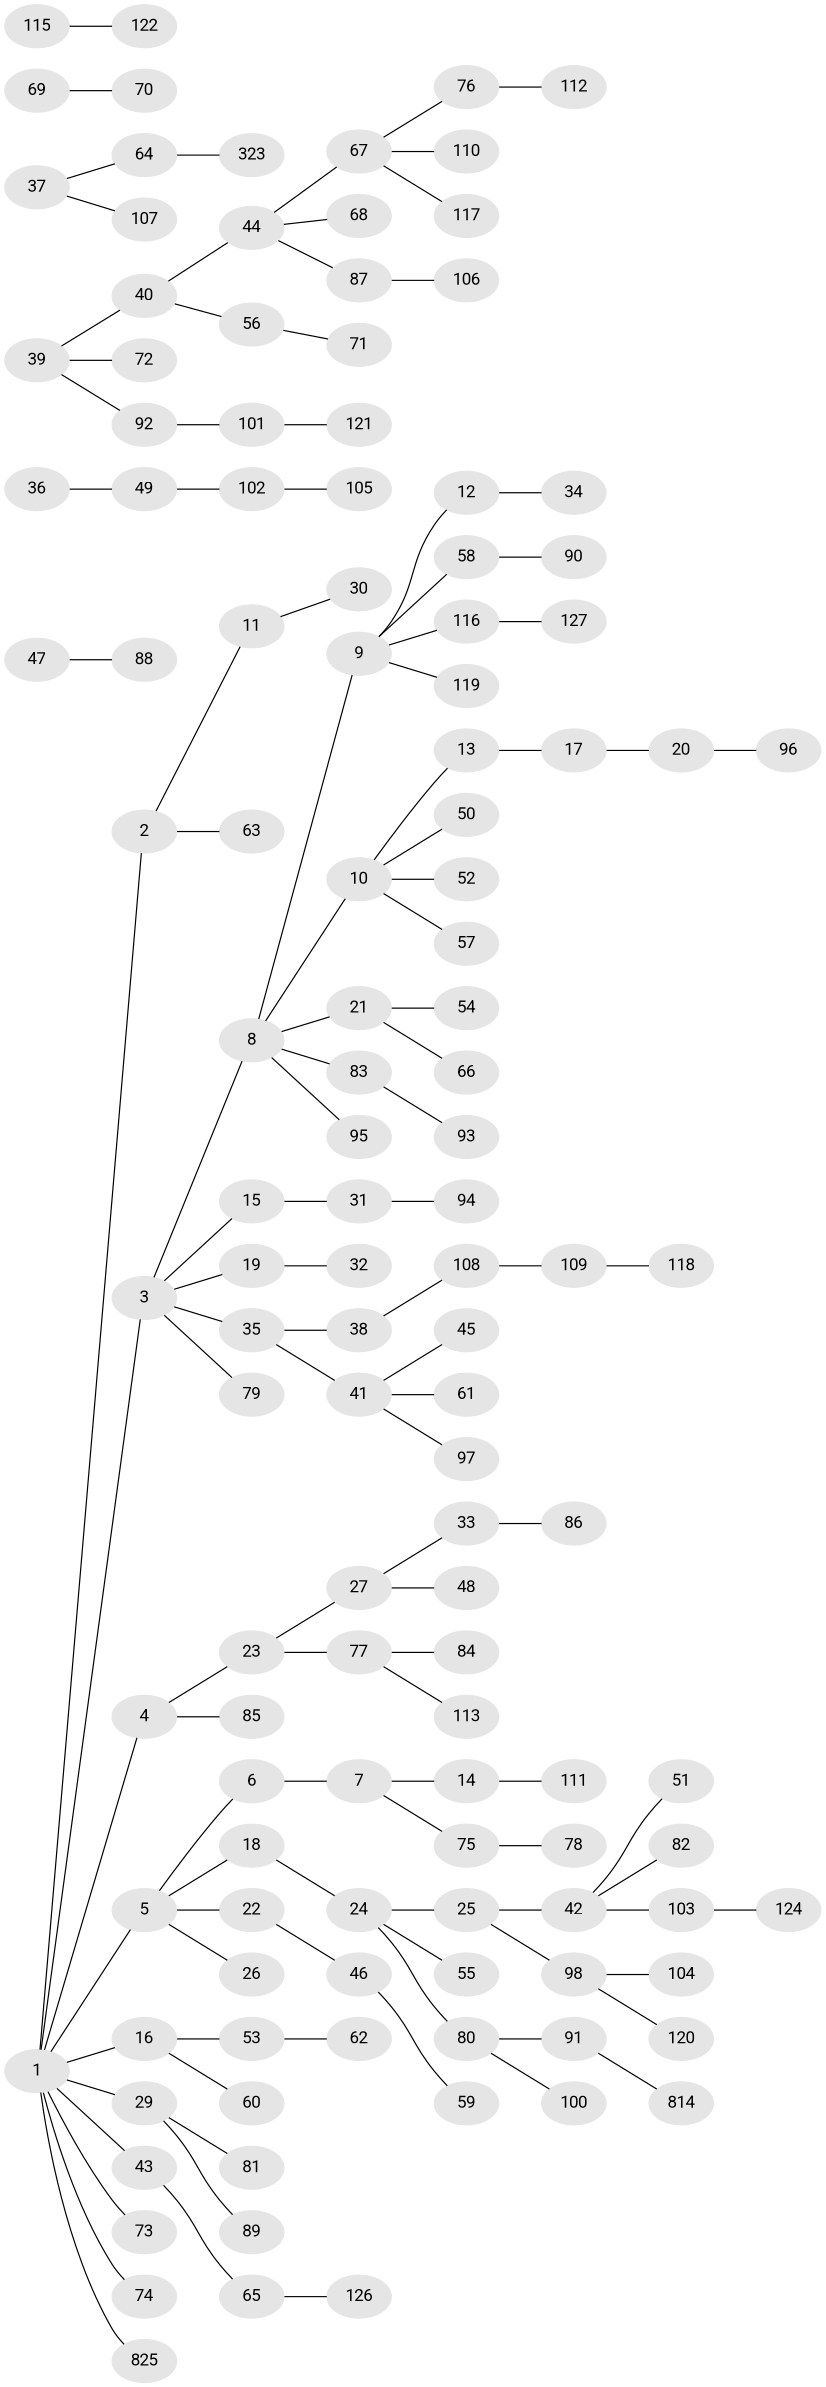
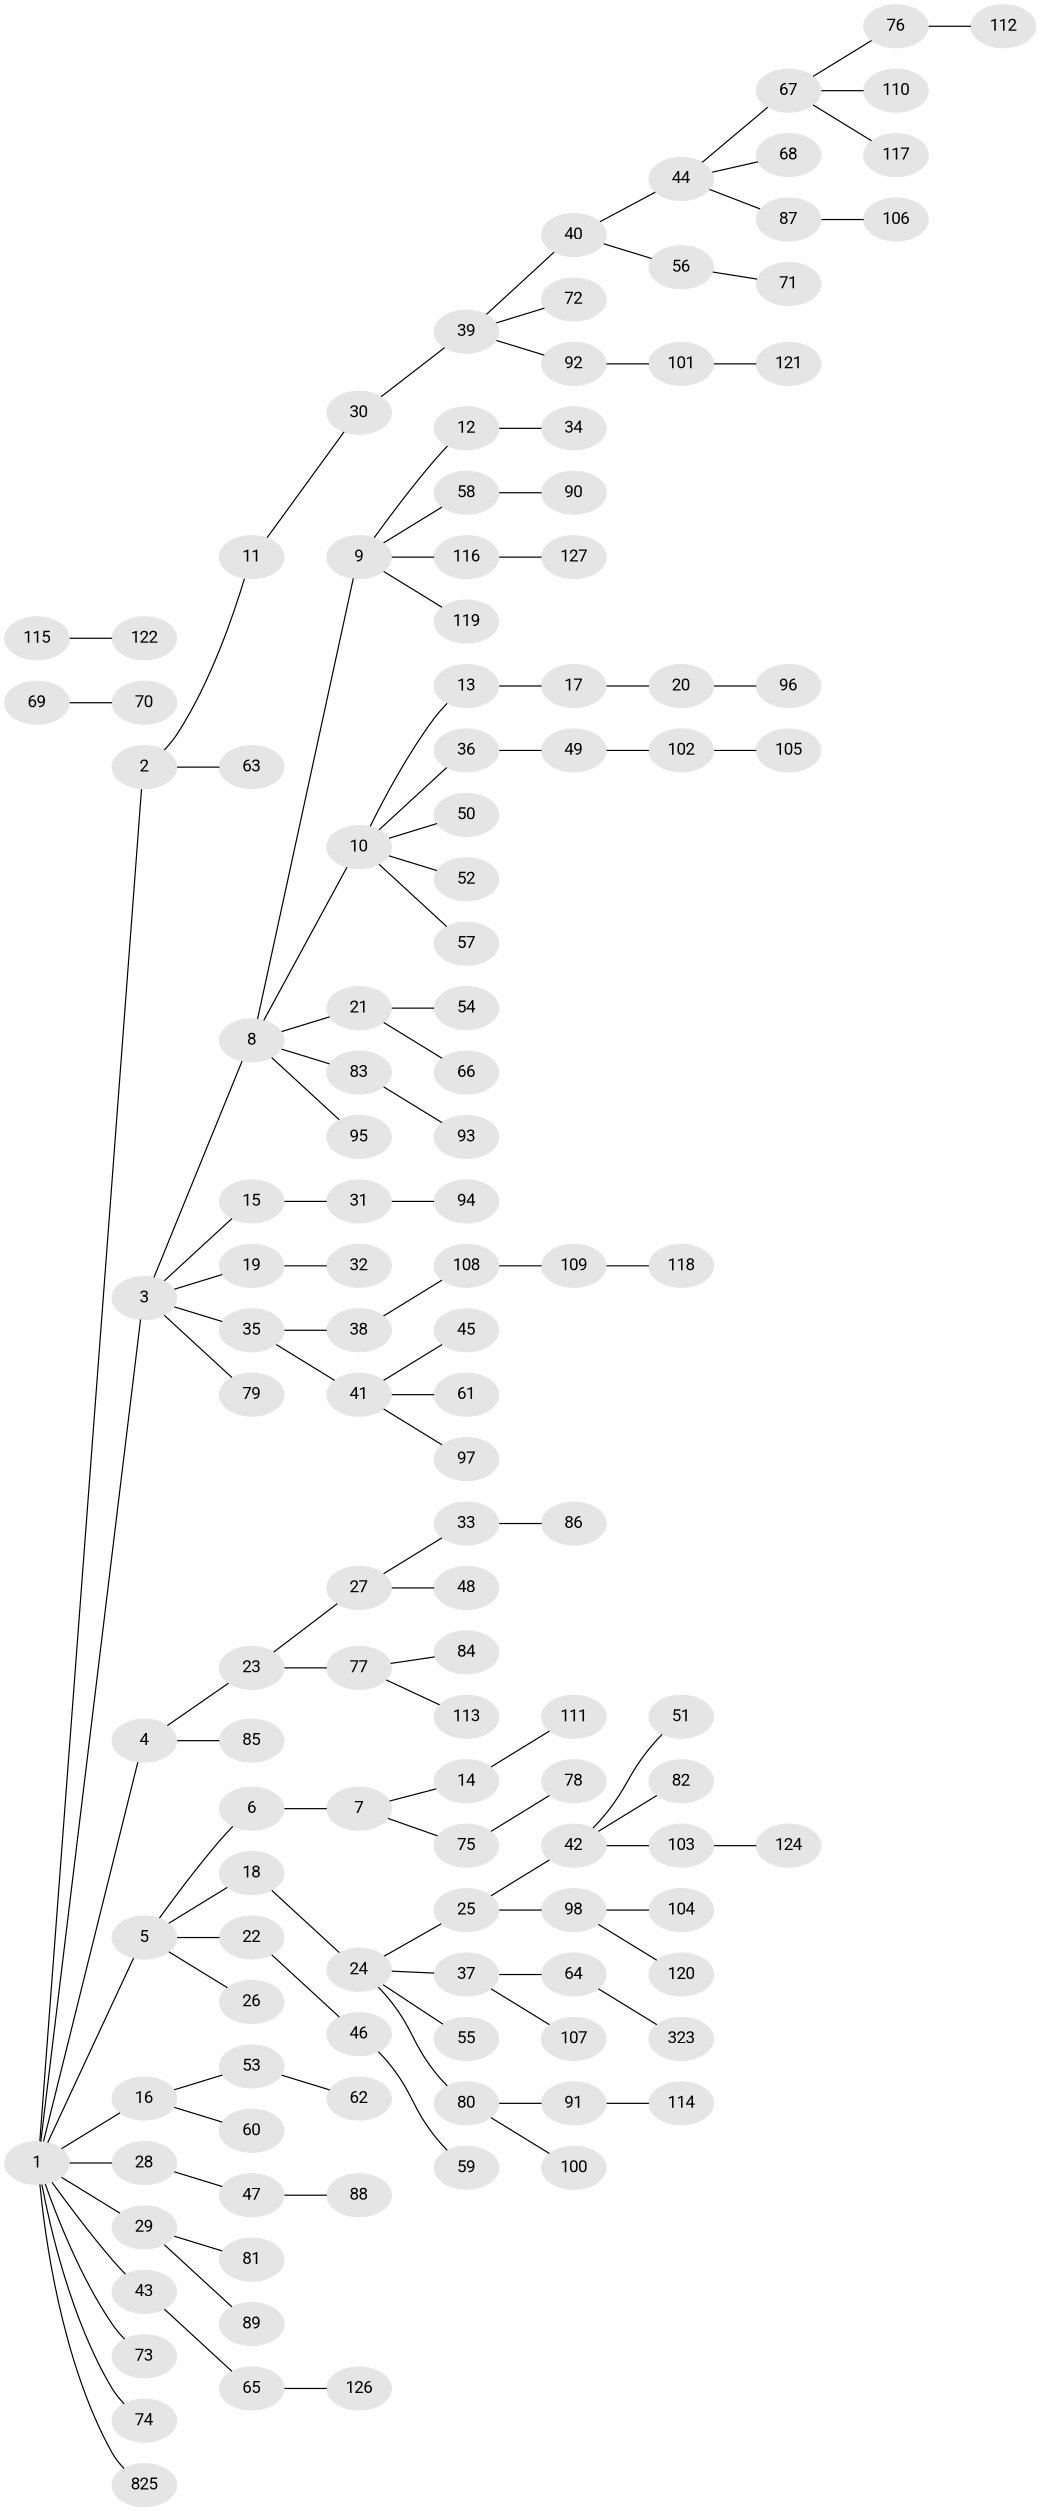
edge "39" -- "30": added
edge "36" -- "10": added
edge "24" -- "37": added
node "814": label "814" -> "114"
node "28": added
